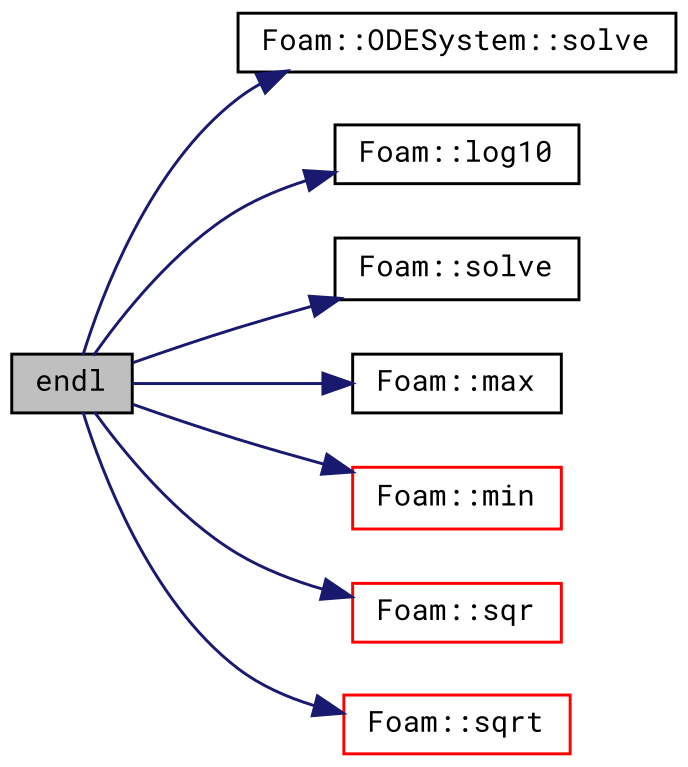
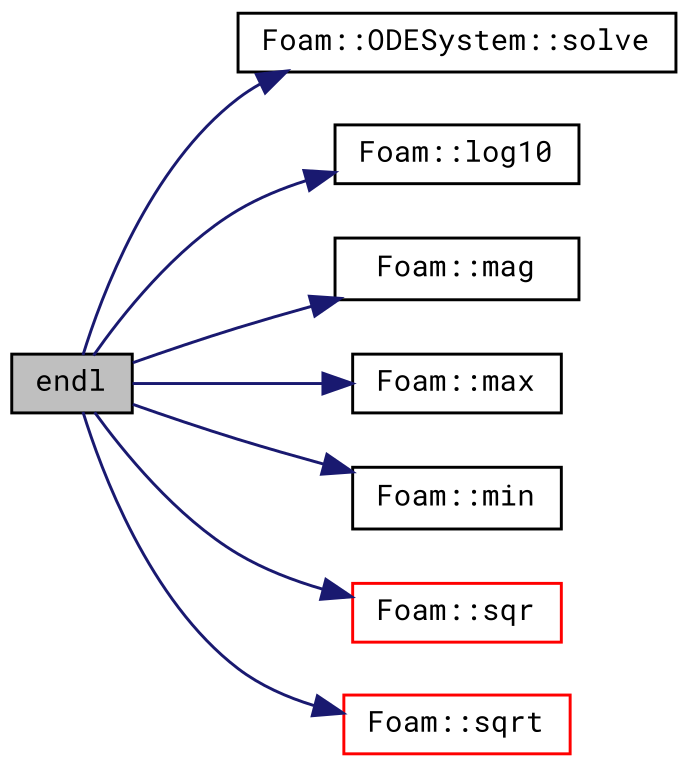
node "Foam::solve": label "Foam::solve" -> "Foam::mag"
node "Foam::min": color red -> black
